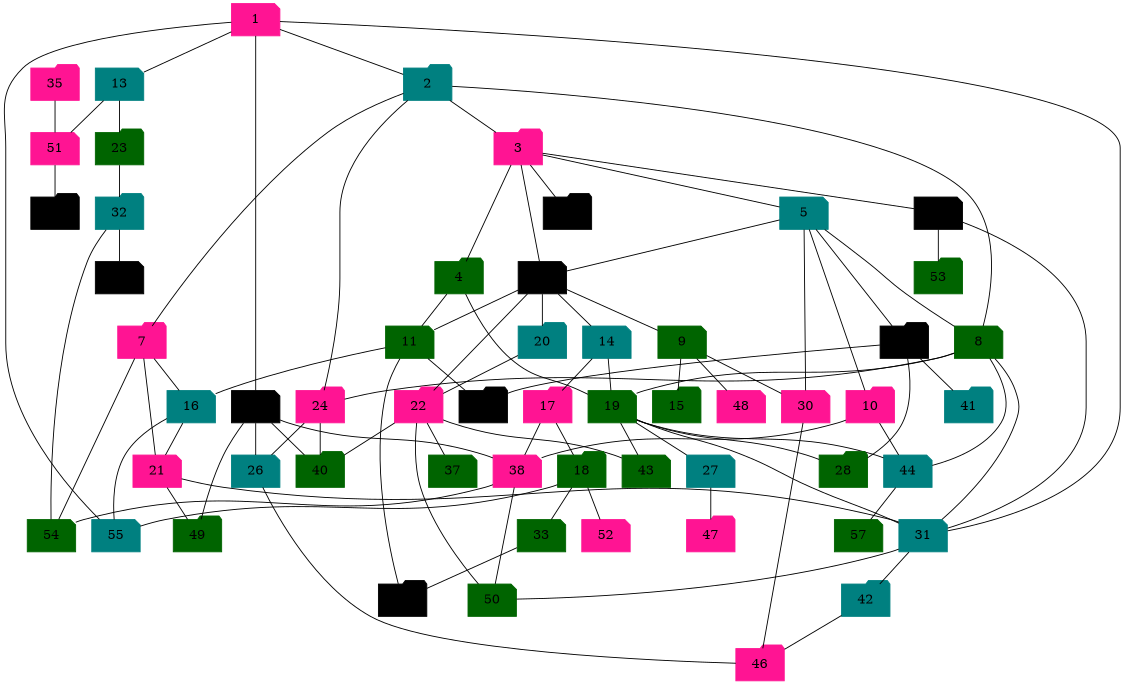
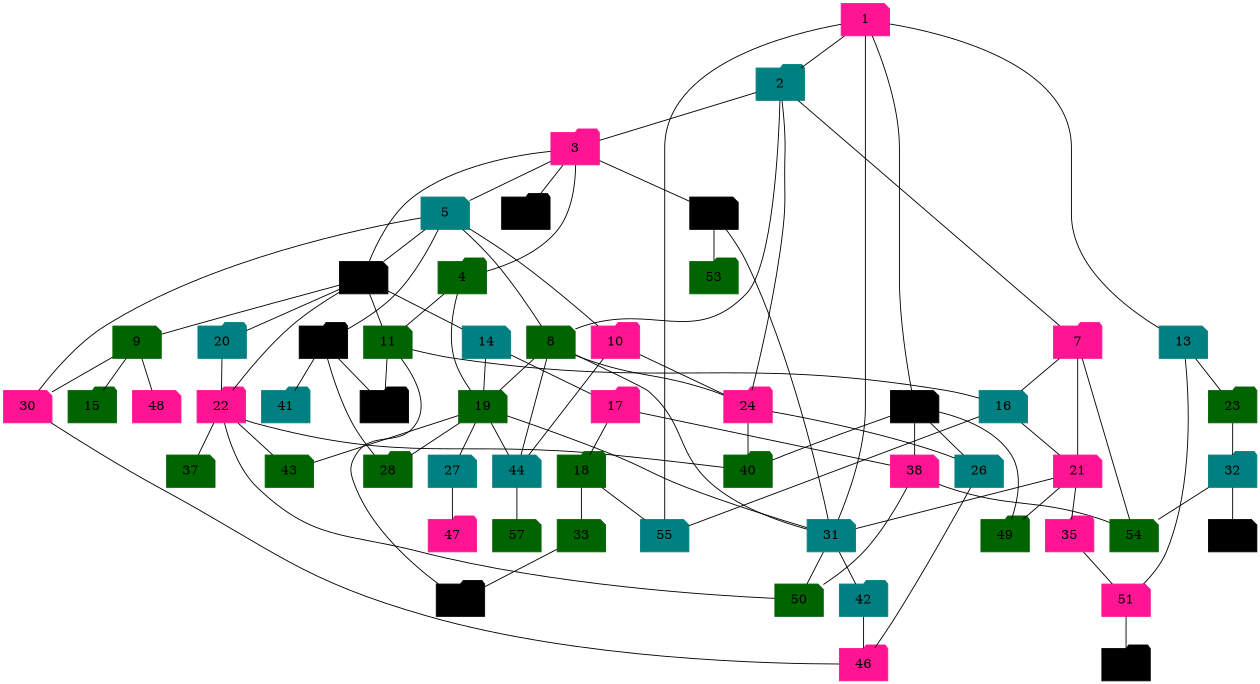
edge "10" -- "38": now "10" -- "24"
edge "21" -- "35": added
node "52": removed
